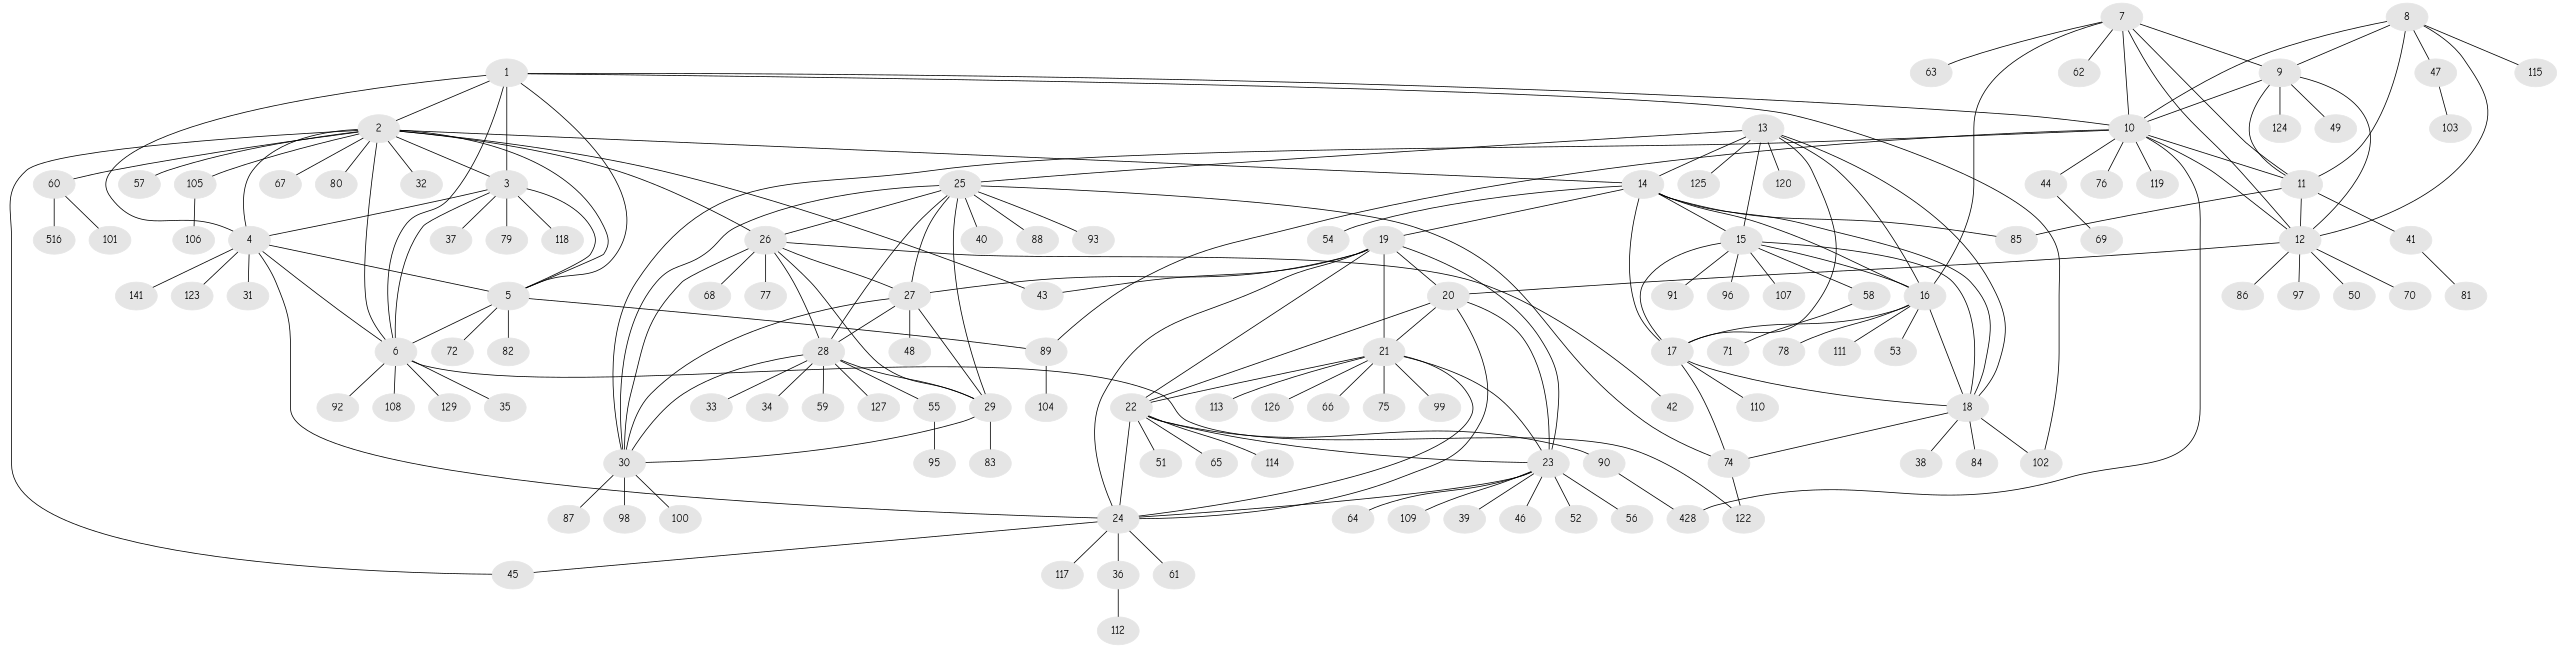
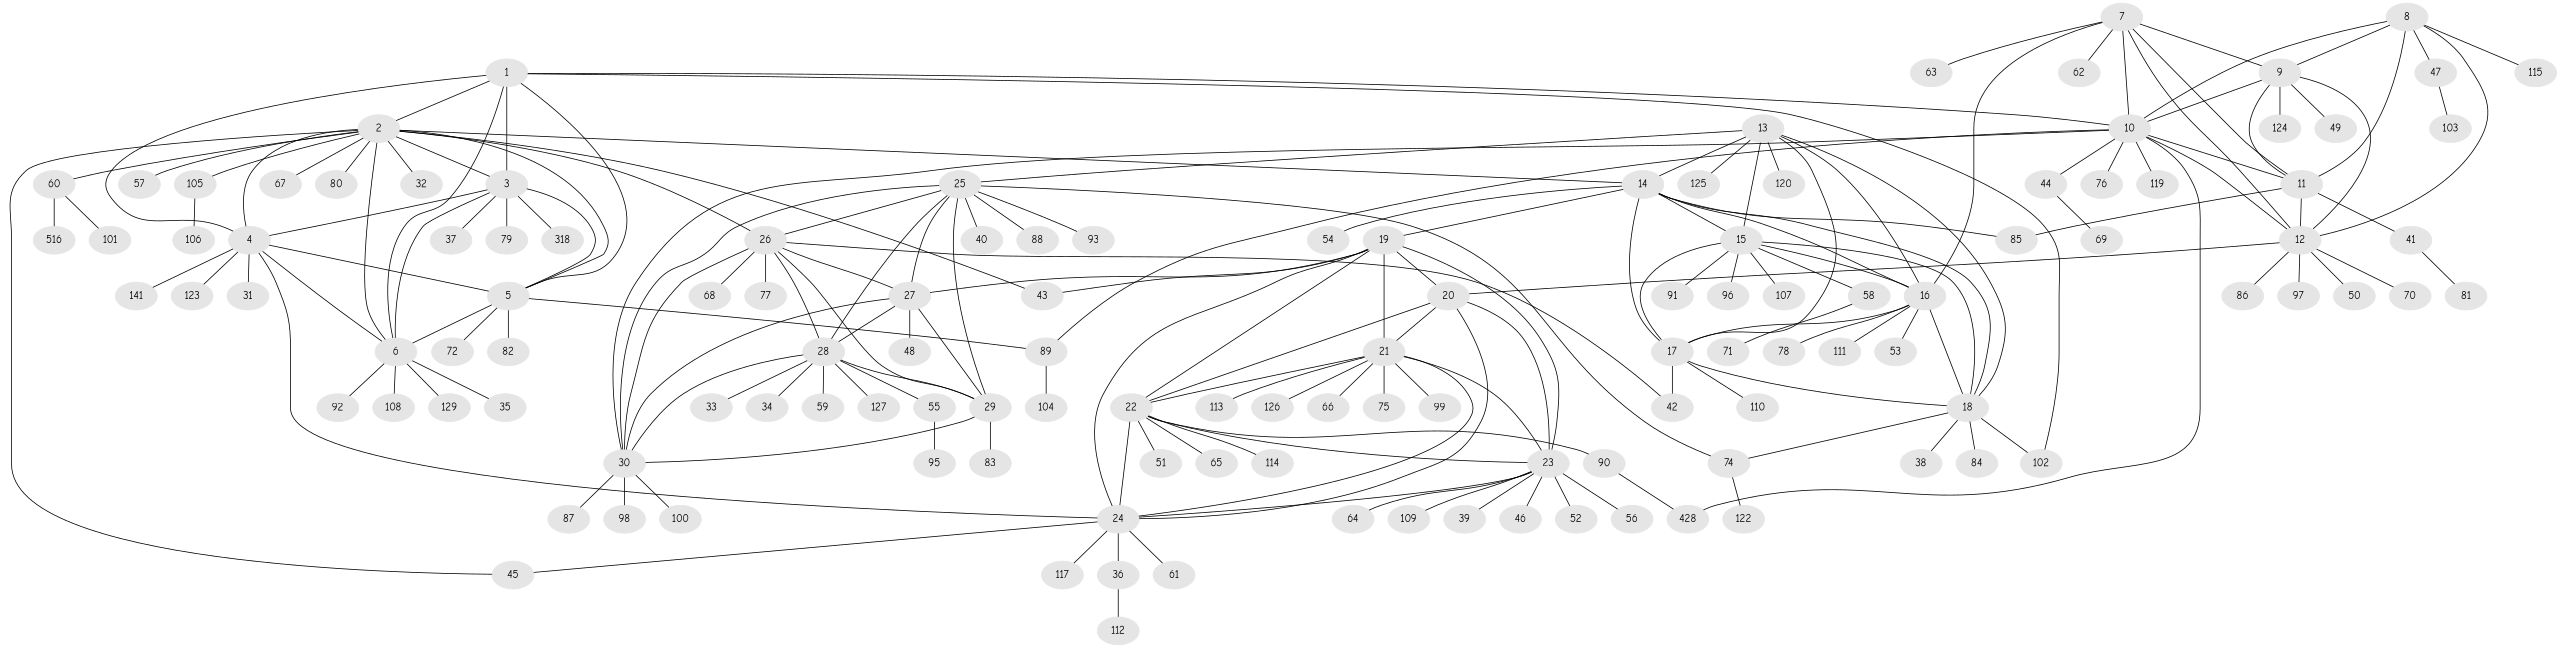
node "118": label "118" -> "318"
edge "6" -- "122": removed
edge "17" -- "74": now "17" -- "42"
